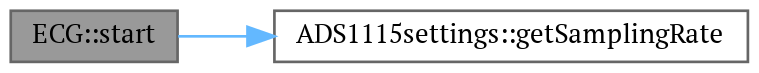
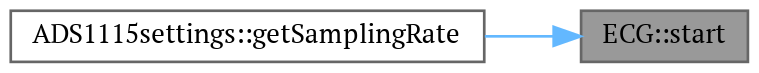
edge "ECG::start" -> "ADS1115settings::getSamplingRate": reversed
